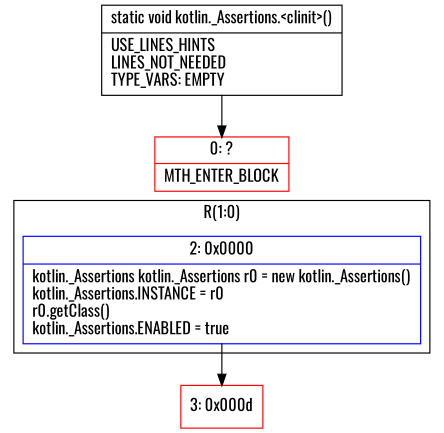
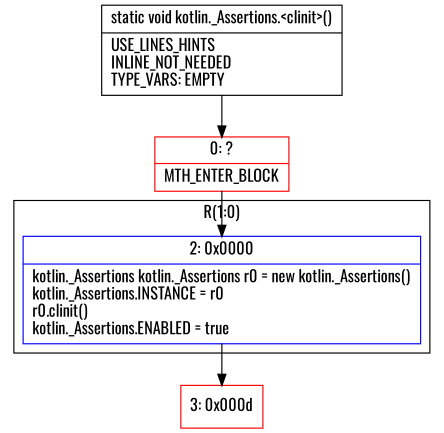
node "static void kotlin._Assertions.<clinit>()": text "LINES_NOT_NEEDED" -> "INLINE_NOT_NEEDED"
edge "0: ?" -> "2: 0x0000": added
node "2: 0x0000": text "r0.getClass()" -> "r0.clinit()"
